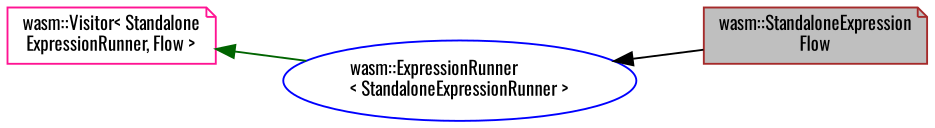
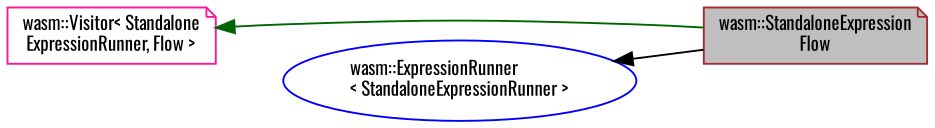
edge "wasm::ExpressionRunner < StandaloneExpressionRunner >" -> "wasm::Visitor< Standalone ExpressionRunner, Flow >": now "wasm::StandaloneExpression Flow" -> "wasm::Visitor< Standalone ExpressionRunner, Flow >"
